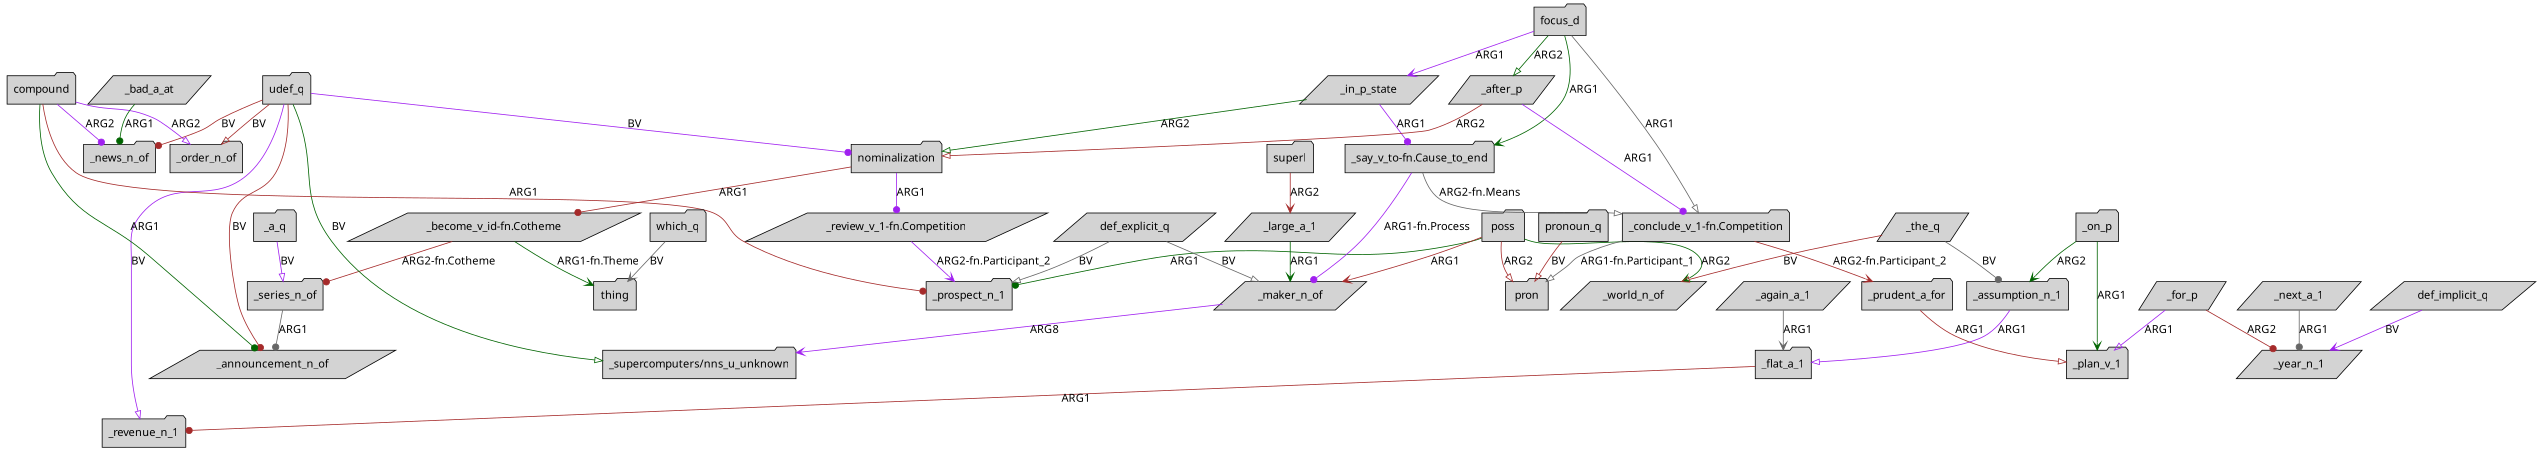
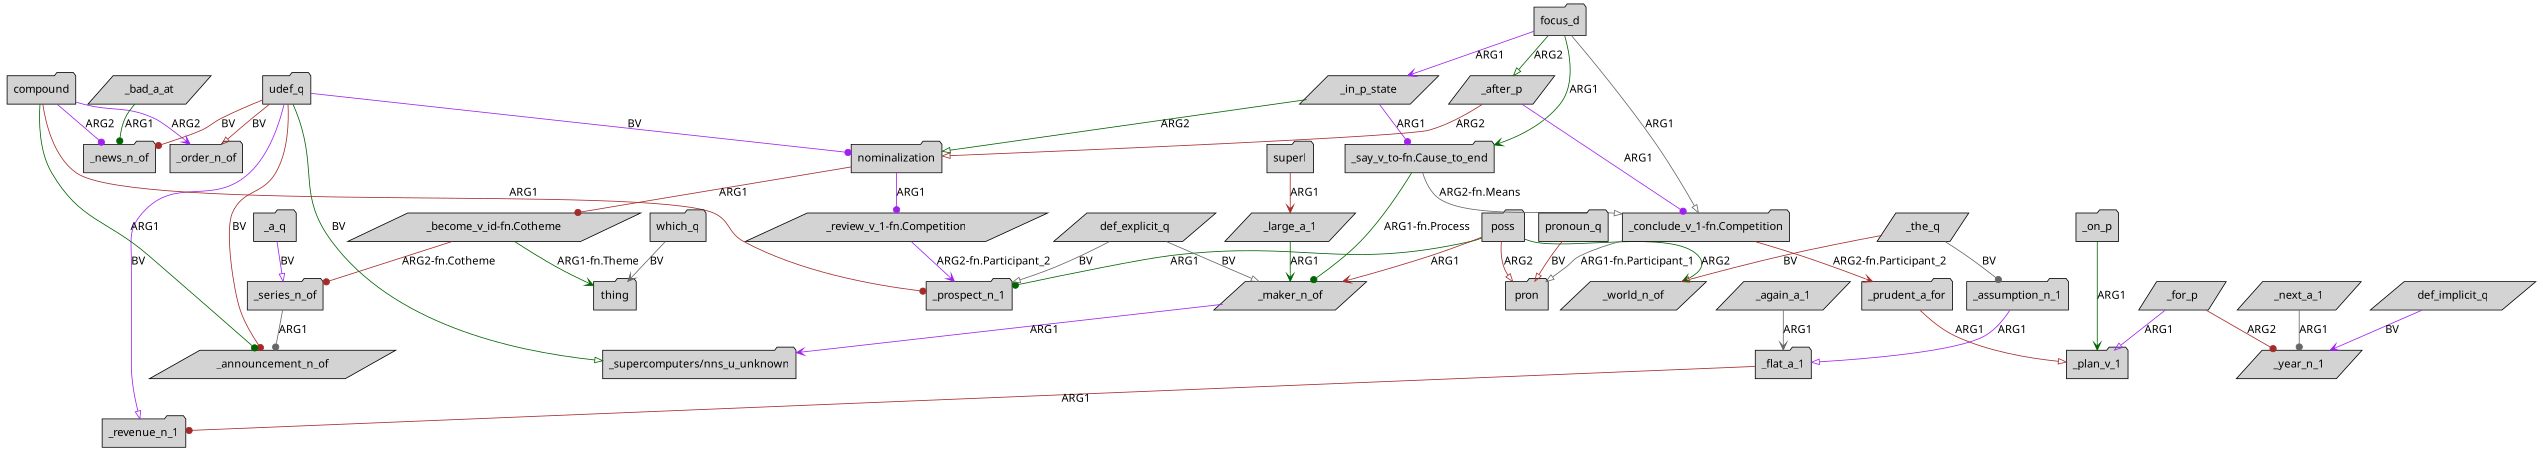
edge "compound" -> "_order_n_of": arrowhead onormal -> vee
edge "superl" -> "_large_a_1": label "ARG2" -> "ARG1"
edge "_say_v_to-fn.Cause_to_end" -> "_maker_n_of": color purple -> darkgreen
edge "_on_p" -> "_assumption_n_1": removed, label "ARG2"
edge "_maker_n_of" -> "_supercomputers/nns_u_unknown": label "ARG8" -> "ARG1"
